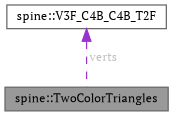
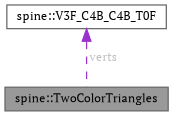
node "spine::V3F_C4B_C4B_T2F": label "spine::V3F_C4B_C4B_T2F" -> "spine::V3F_C4B_C4B_T0F"
